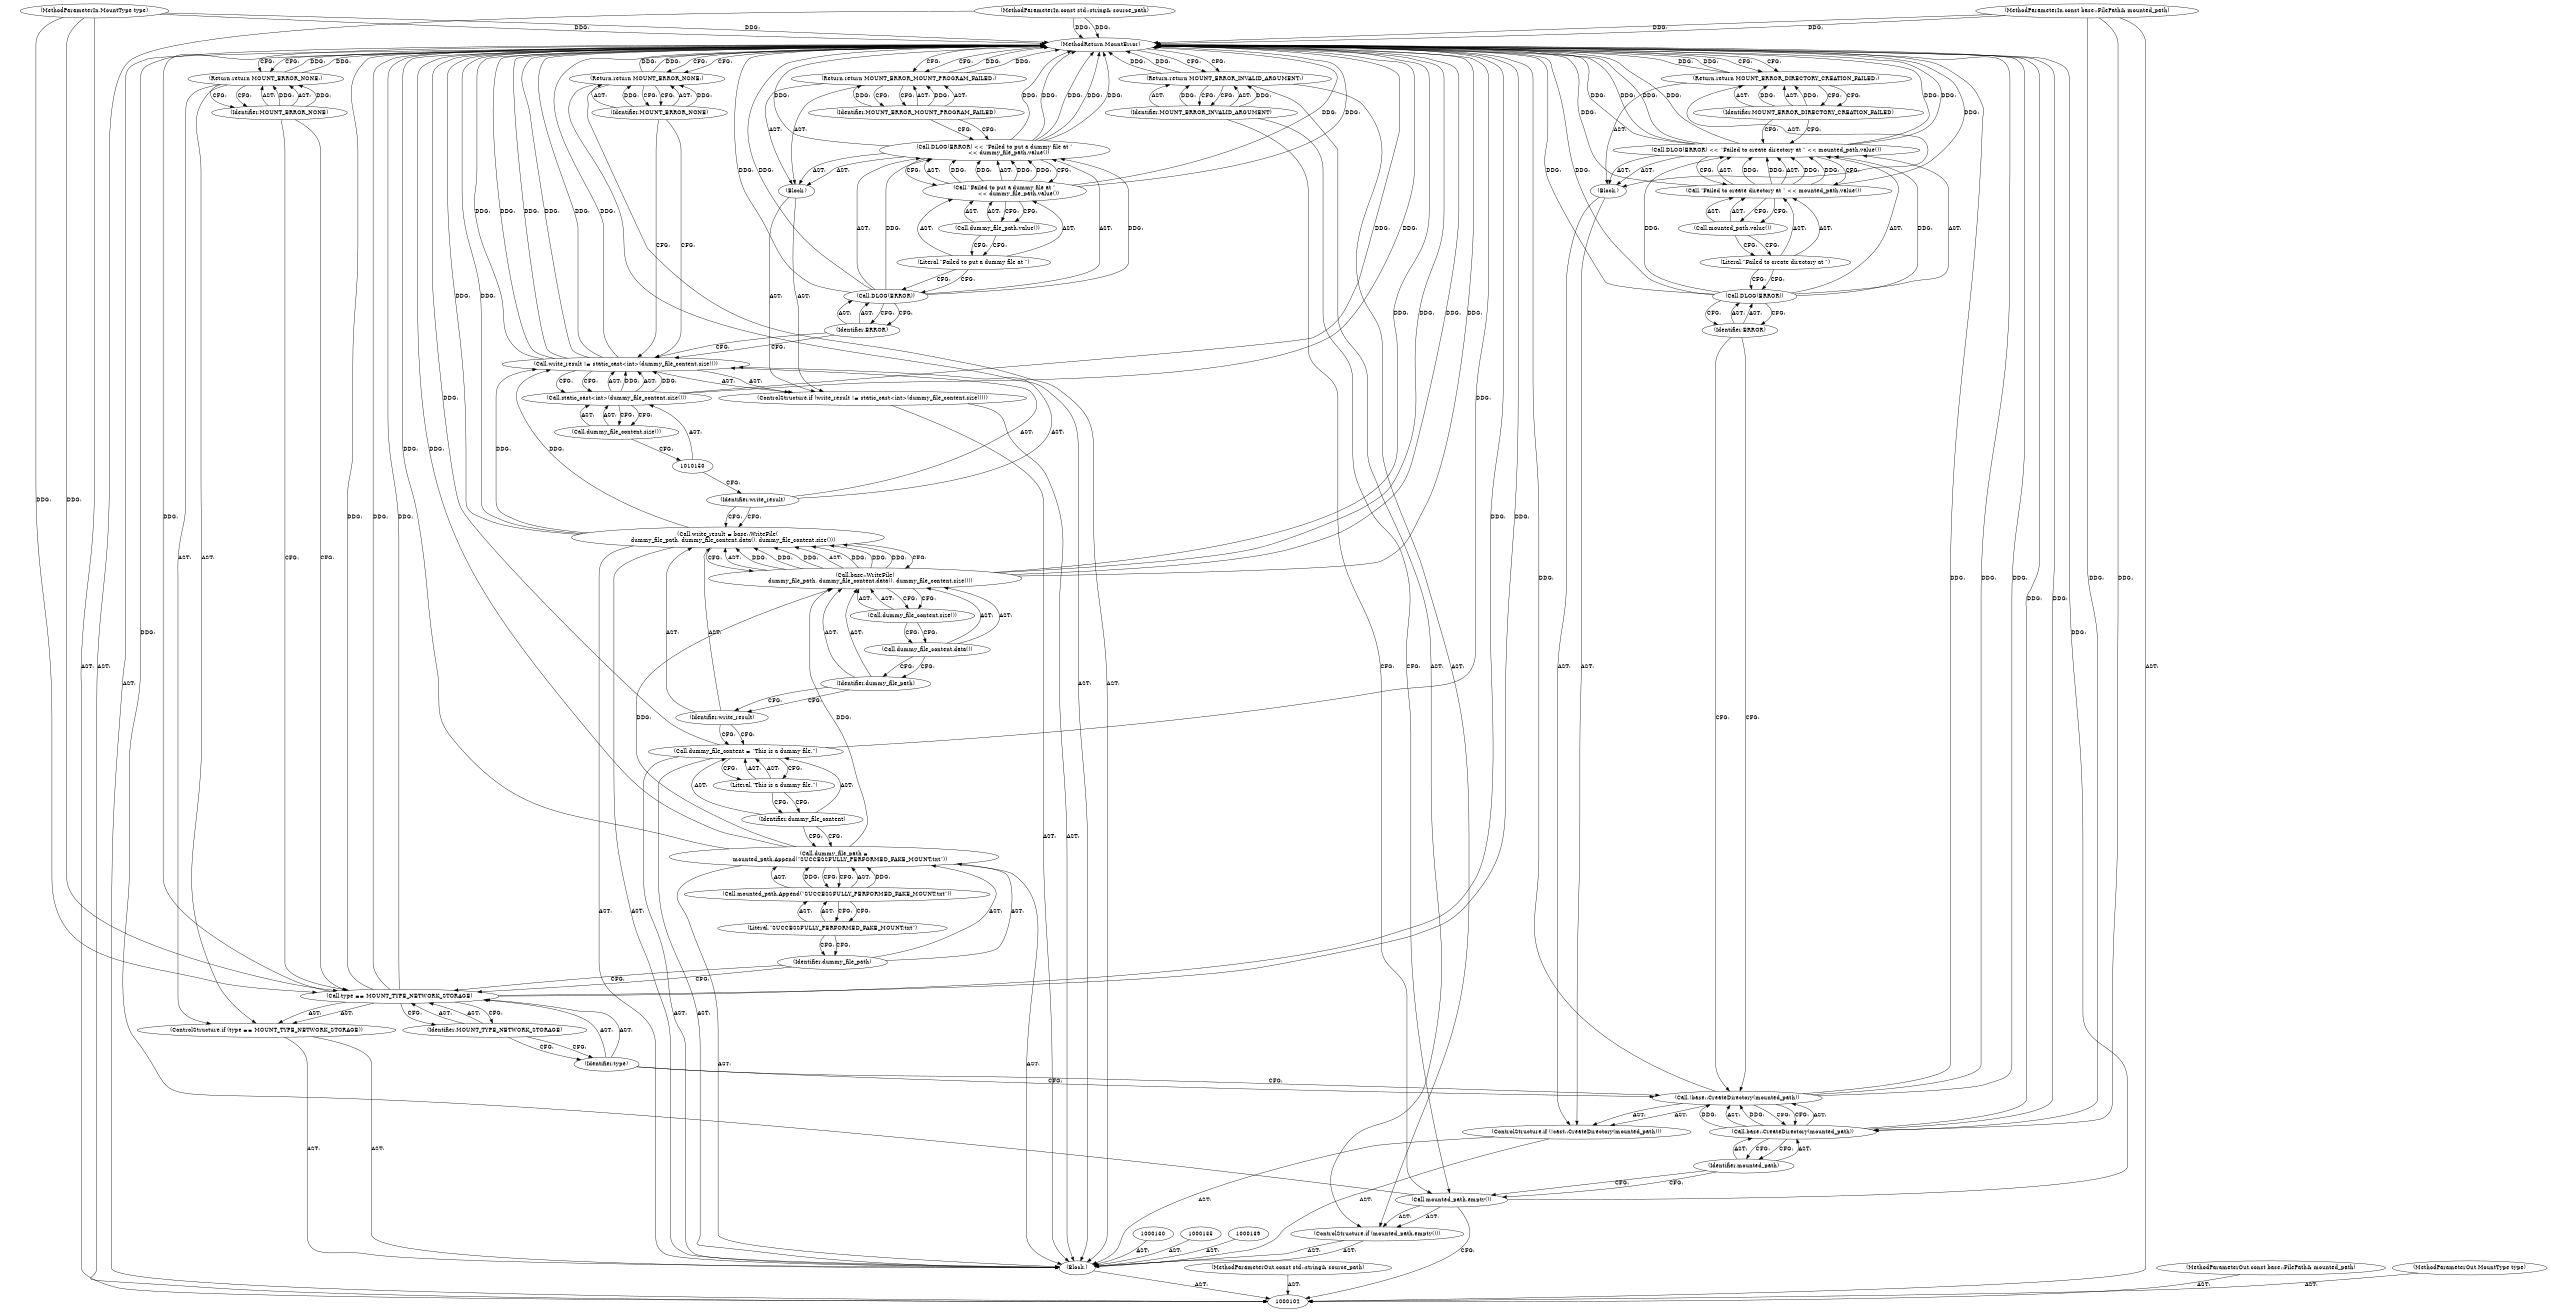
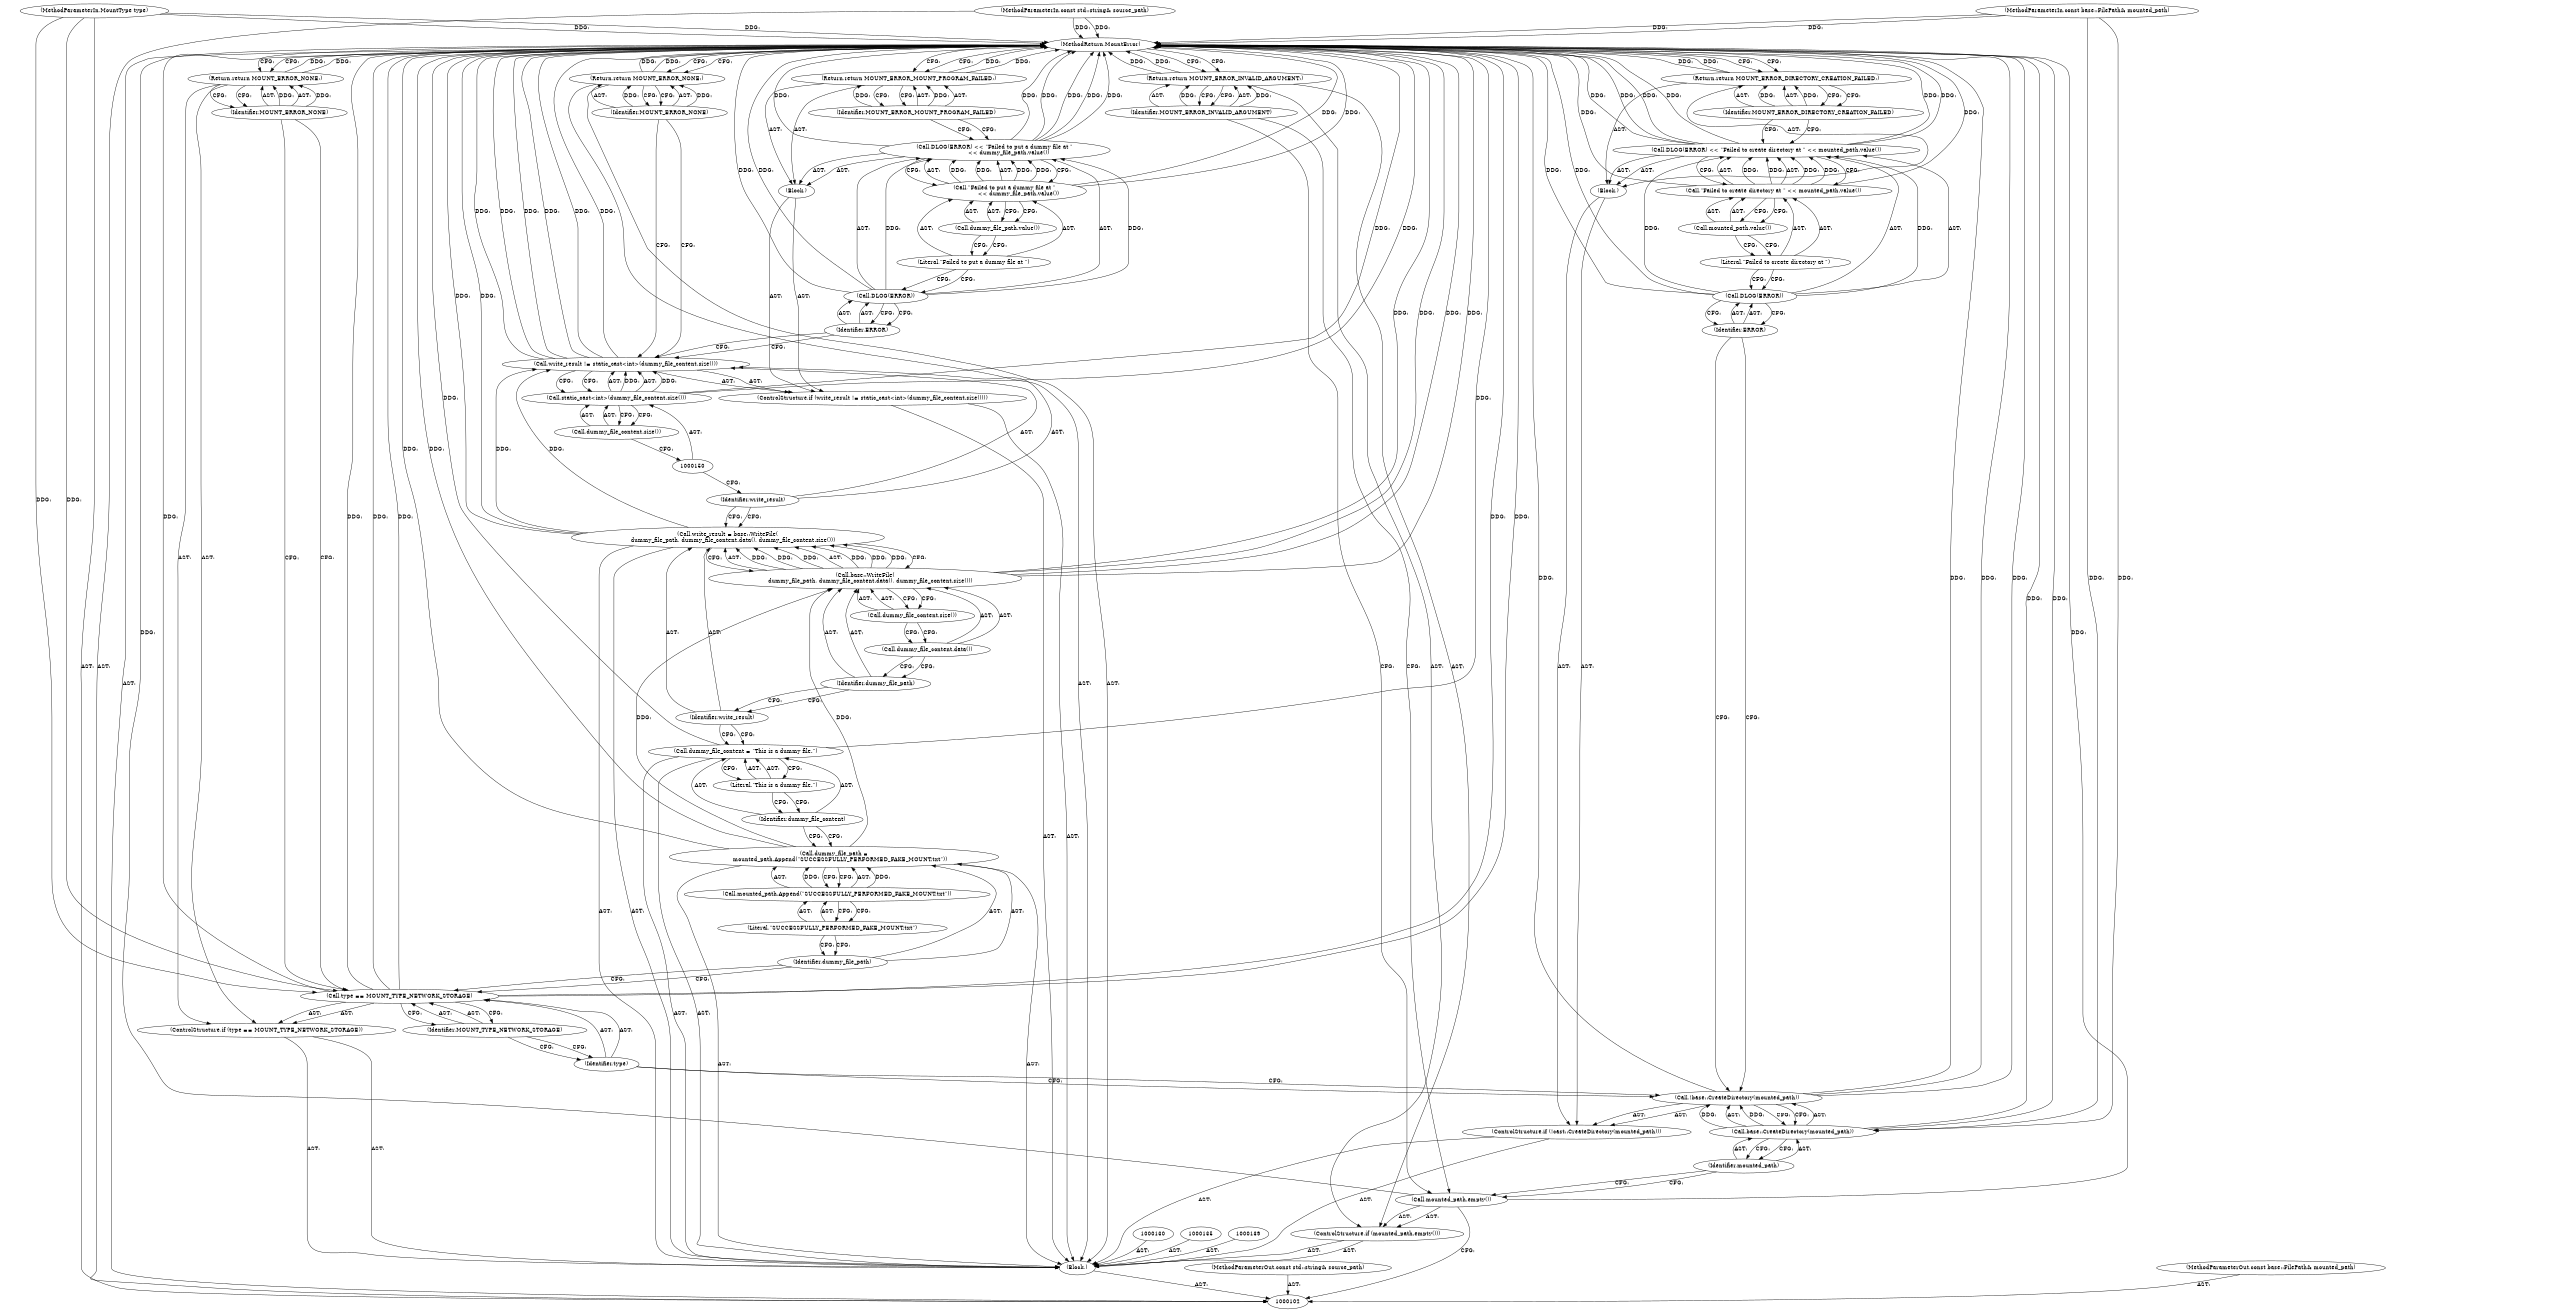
node "1010150": label "1010150" -> "1000150"
edge "(MethodParameterIn,const base::FilePath& mounted_path)" -> "1000102": removed, label "AST:"
node "(MethodParameterOut,MountType type)": removed
